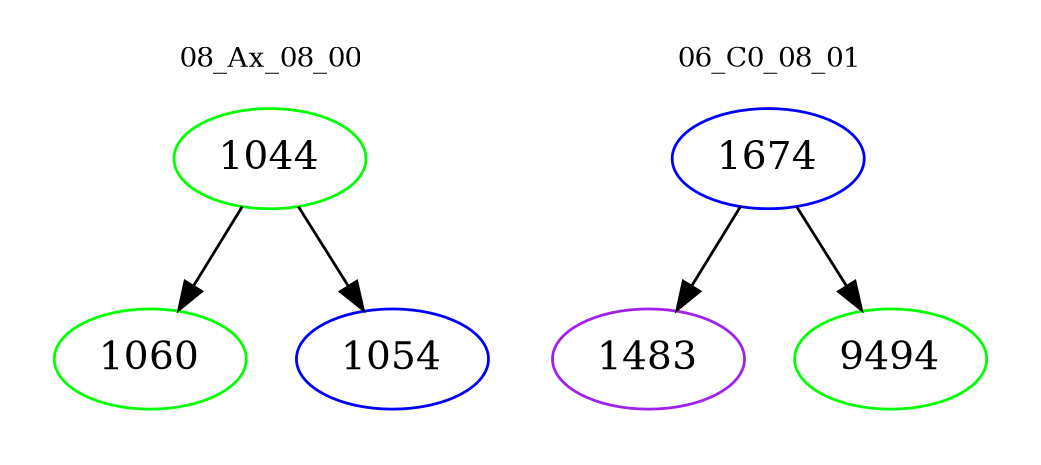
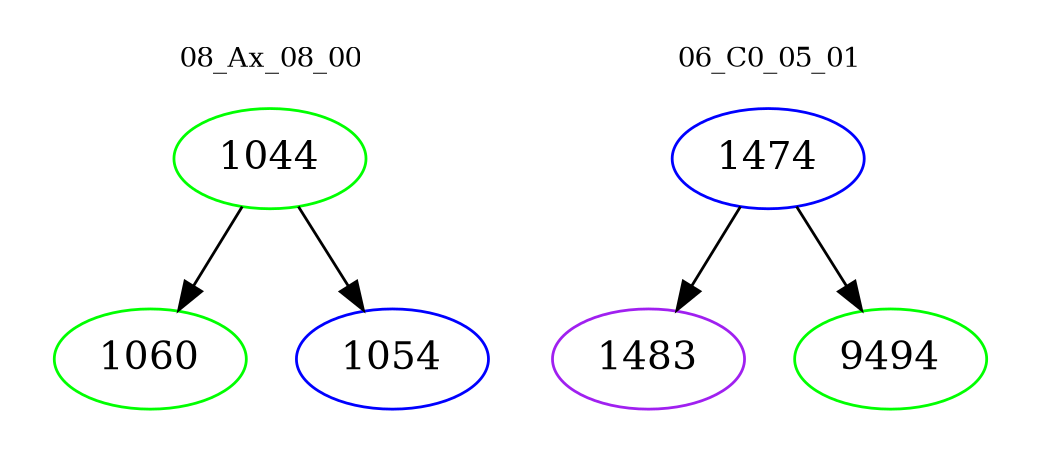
cluster "06_C0_08_01": label "06_C0_08_01" -> "06_C0_05_01"
node "1674": label "1674" -> "1474"
